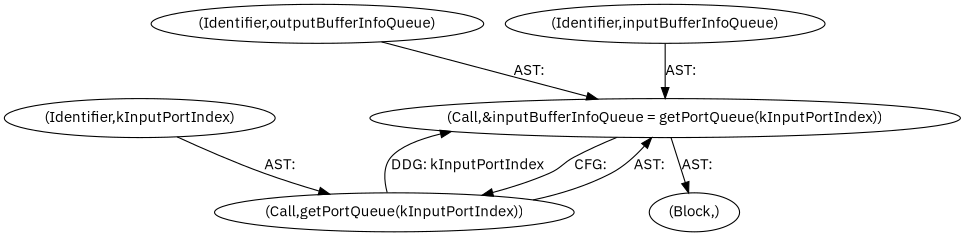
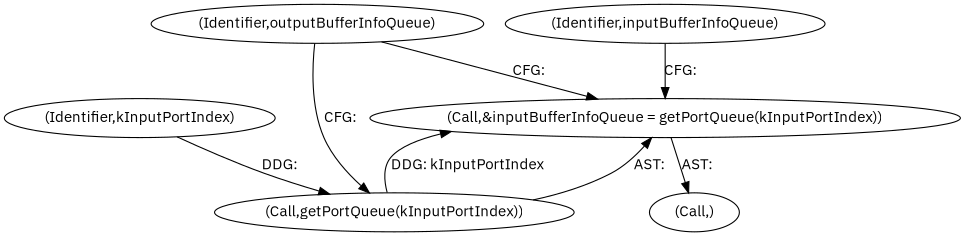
edge "(Identifier,outputBufferInfoQueue)" -> "(Call,&inputBufferInfoQueue = getPortQueue(kInputPortIndex))": label "AST: " -> "CFG: "
edge "(Identifier,inputBufferInfoQueue)" -> "(Call,&inputBufferInfoQueue = getPortQueue(kInputPortIndex))": label "AST: " -> "CFG: "
edge "(Identifier,kInputPortIndex)" -> "(Call,getPortQueue(kInputPortIndex))": label "AST: " -> "DDG: "
edge "(Call,&inputBufferInfoQueue = getPortQueue(kInputPortIndex))" -> "(Call,getPortQueue(kInputPortIndex))": now "(Identifier,outputBufferInfoQueue)" -> "(Call,getPortQueue(kInputPortIndex))"
node "(Block,)": label "(Block,)" -> "(Call,)"
